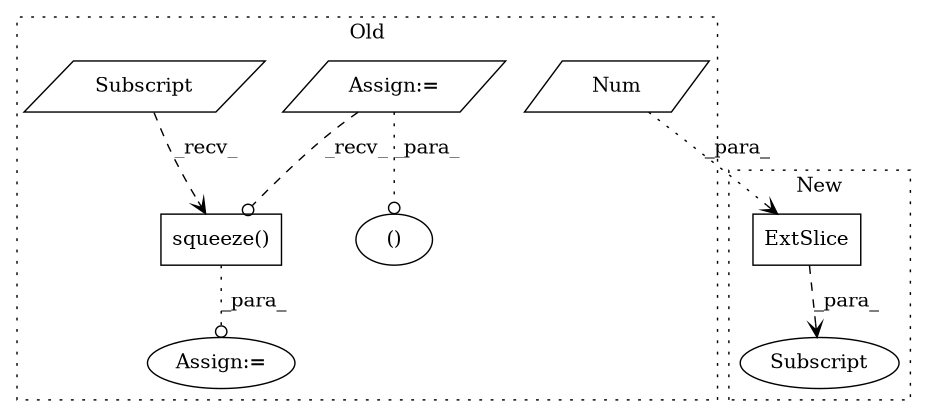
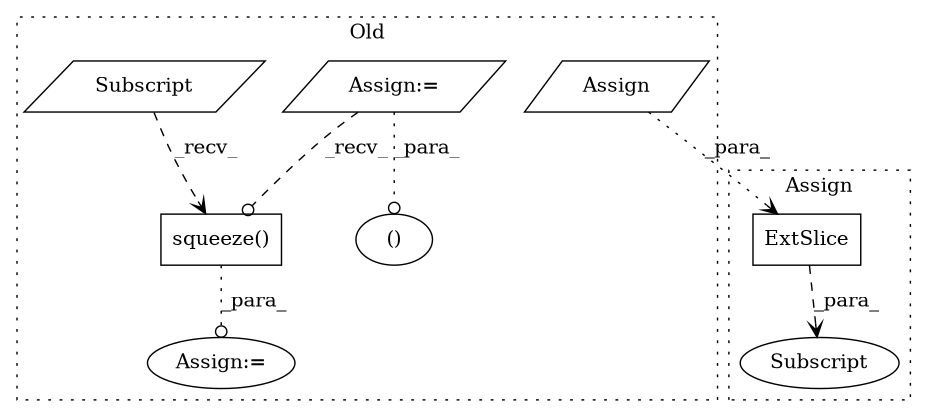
node "Num": label "Num" -> "Assign"
cluster "New": label "New" -> "Assign"
